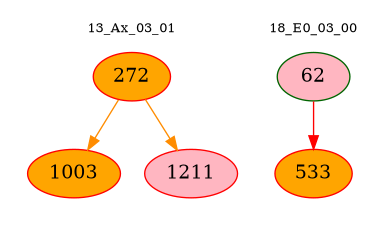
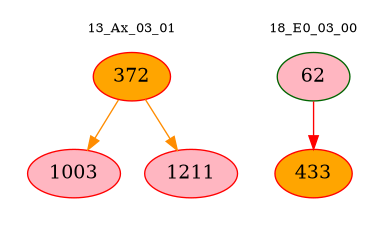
node "272": label "272" -> "372"
node "1003": fillcolor orange -> lightpink
node "533": label "533" -> "433"
